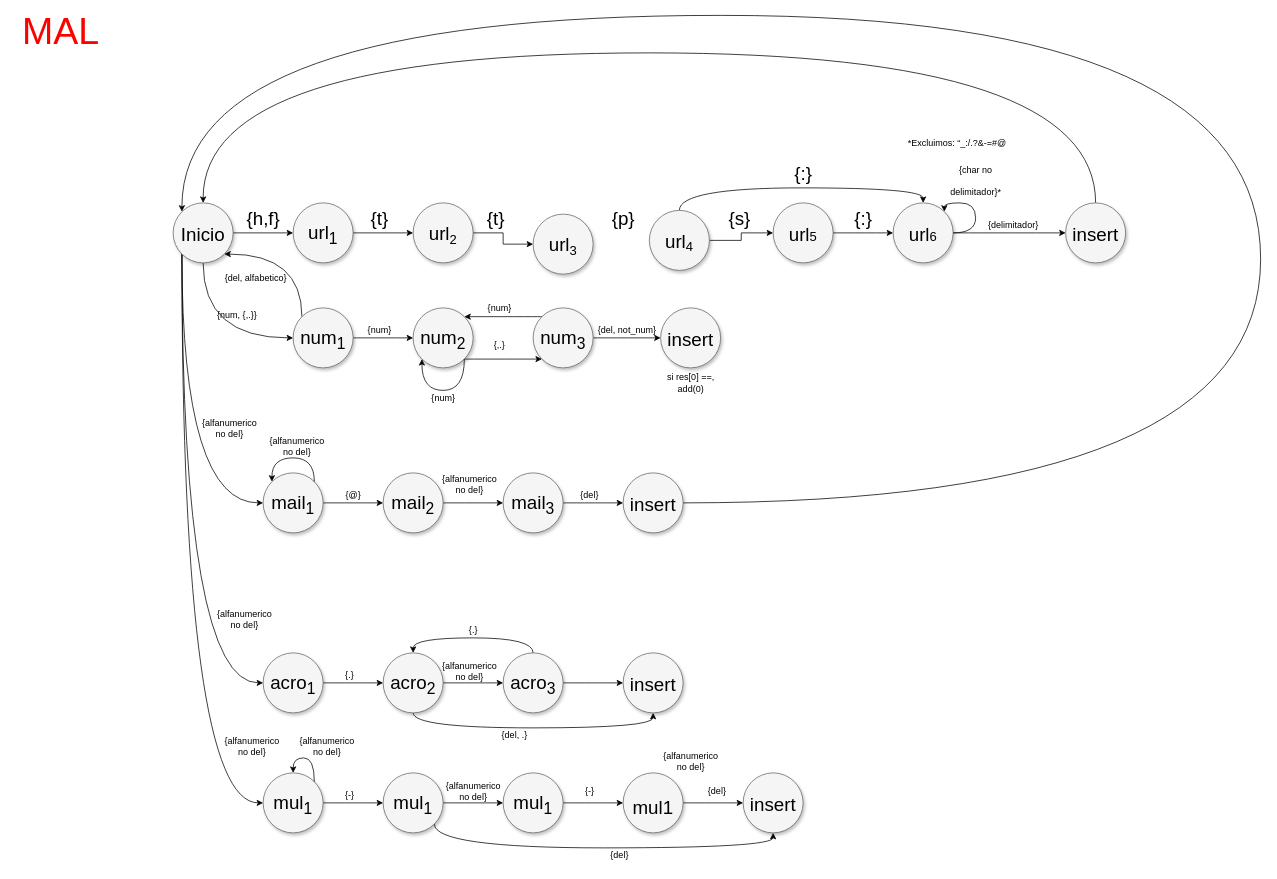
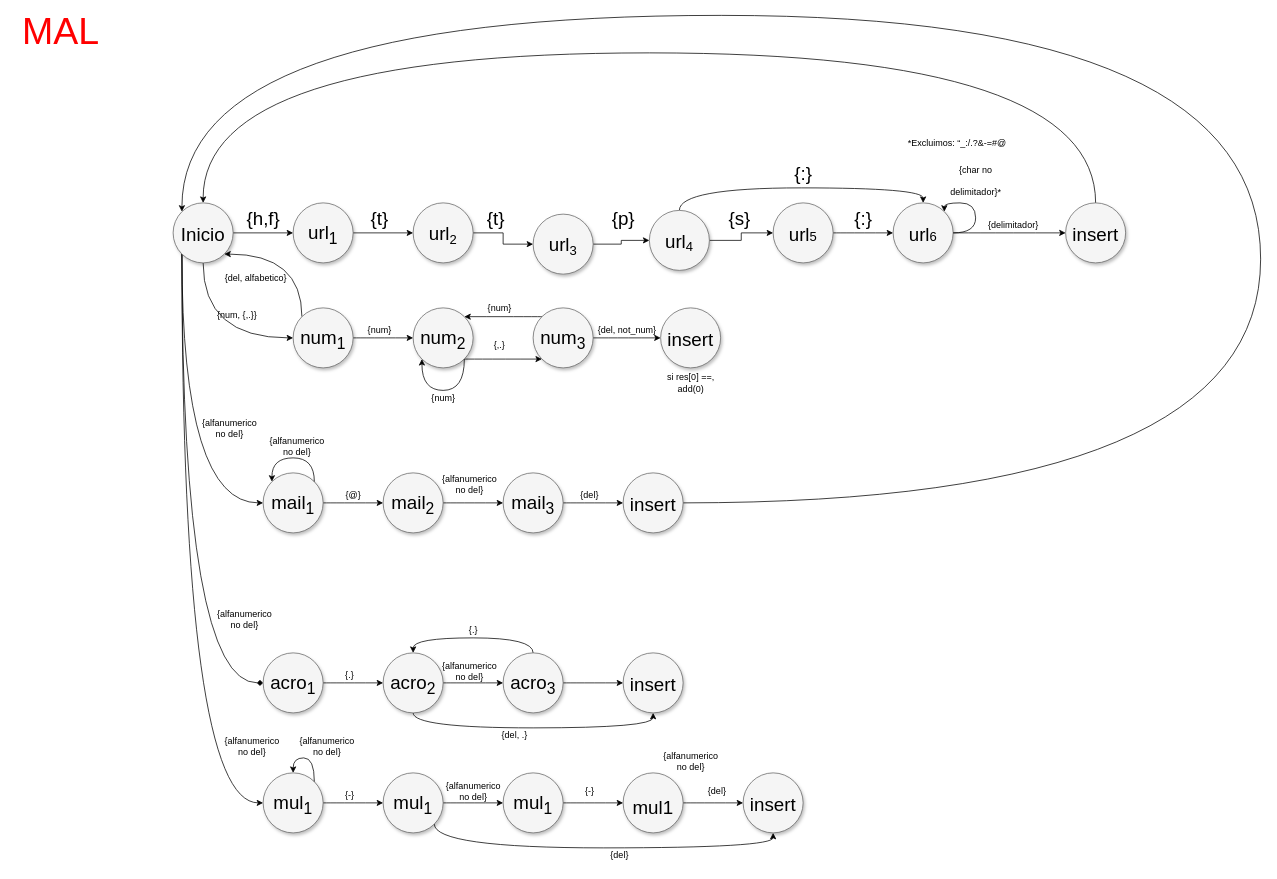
edge "url3" -> "url4": added
edge "Inicio" -> "acro1": arrowhead classic -> diamond
